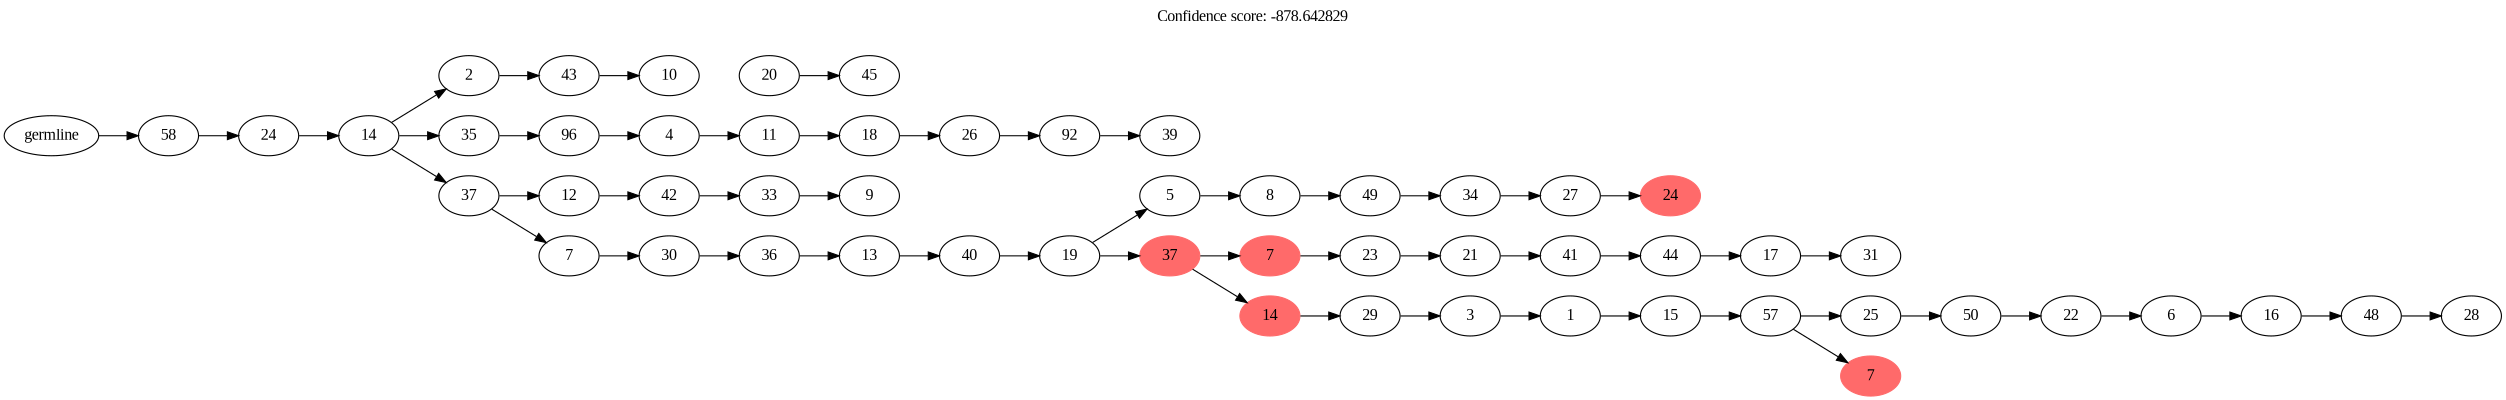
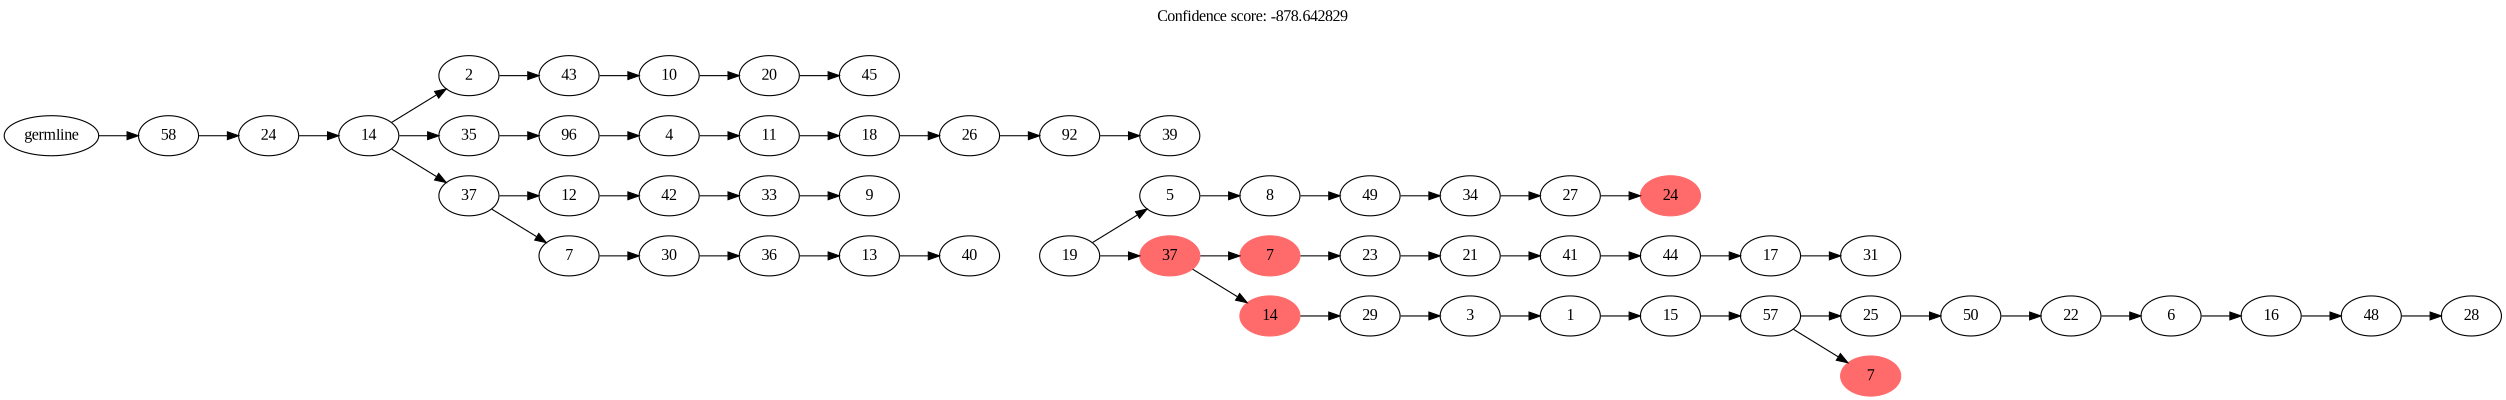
edge "10" -> "20": added
edge "40" -> "19": removed
